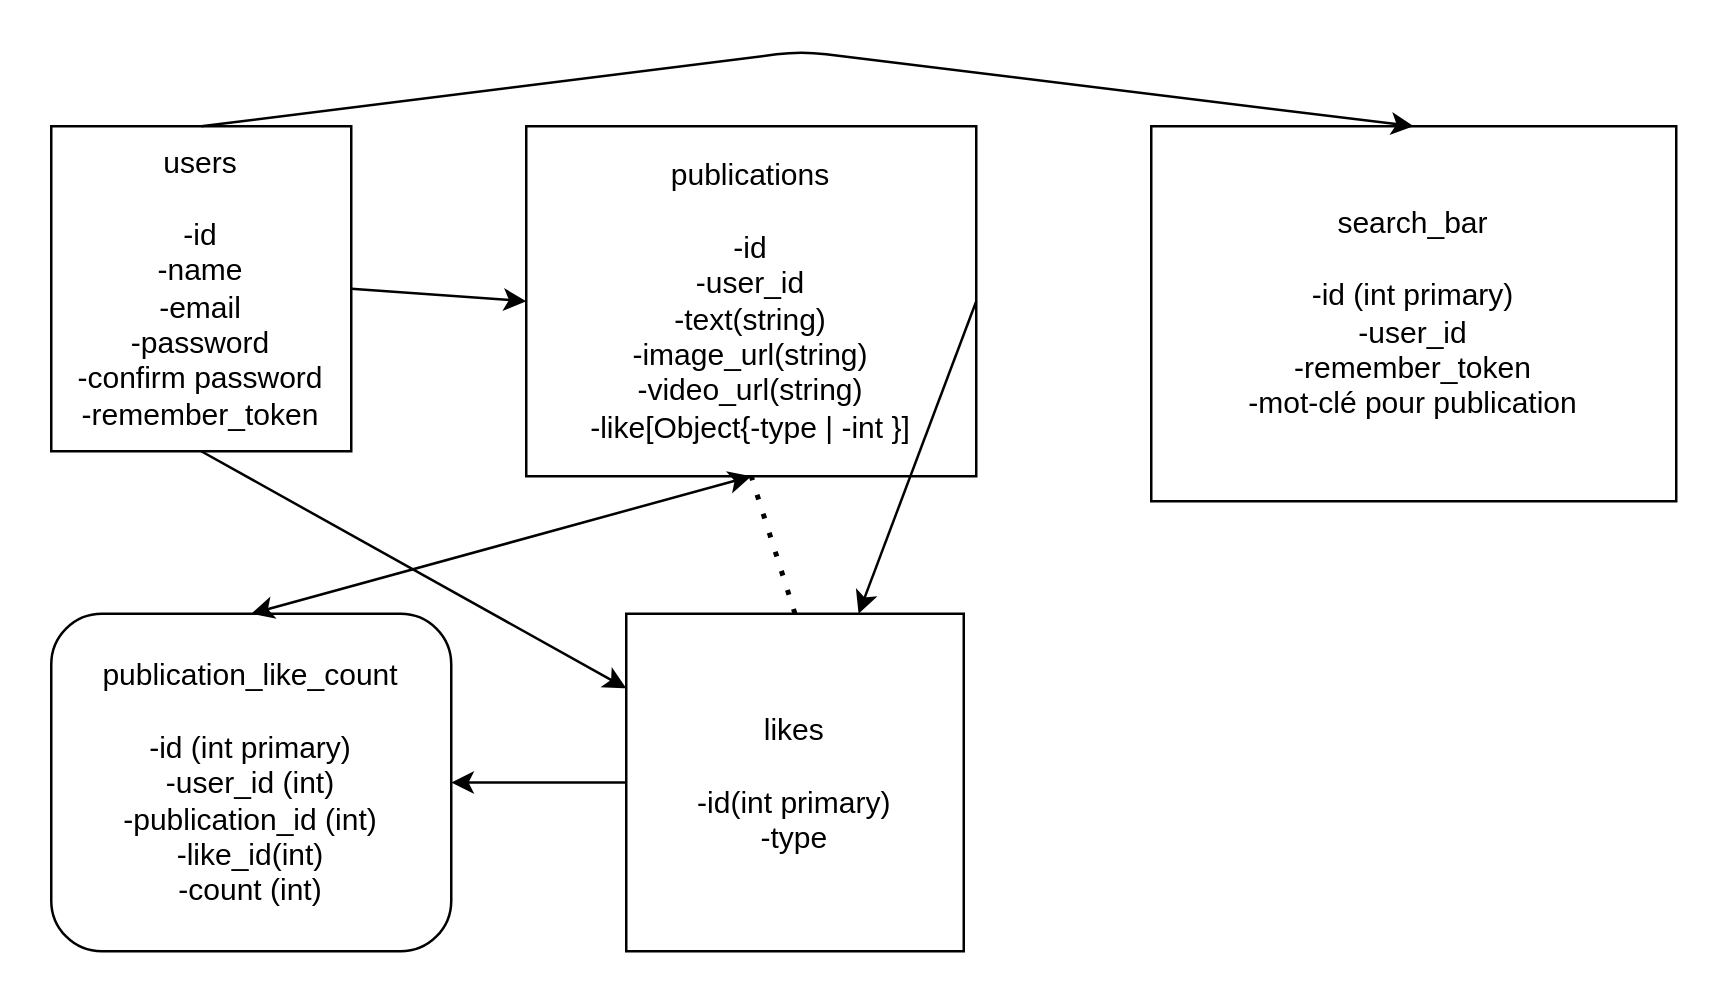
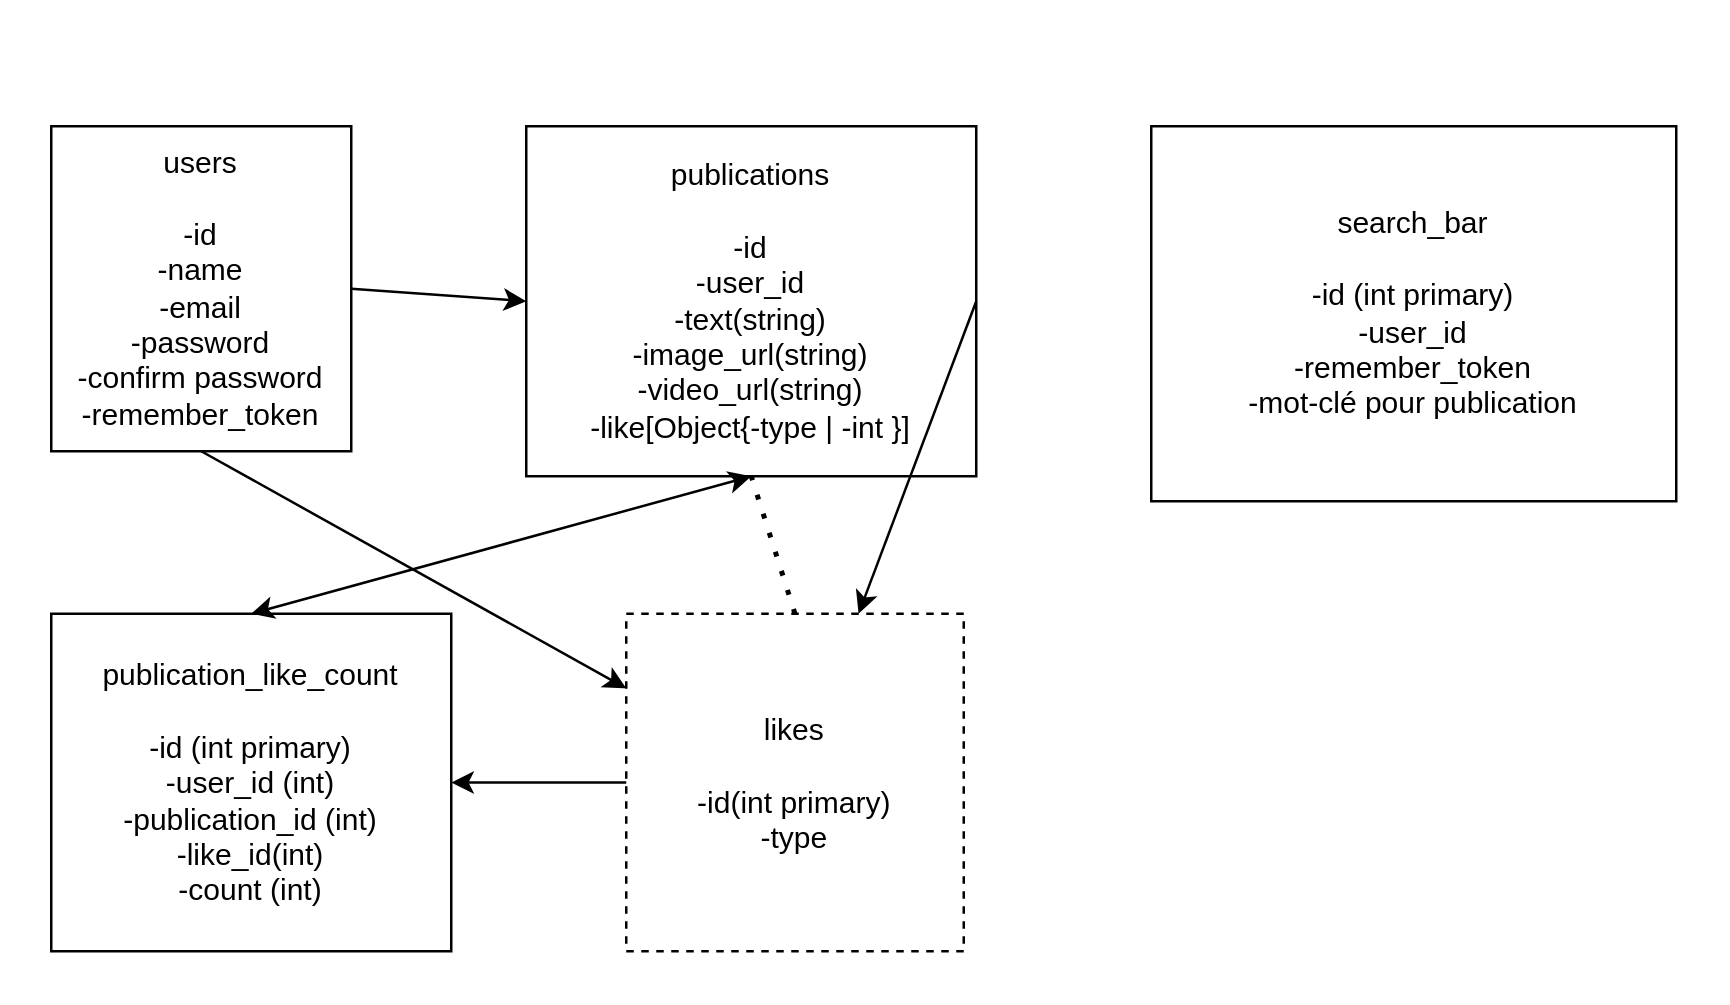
edge "users -id -name -email -password -confirm password -remember_token" -> "search_bar -id (int primary) -user_id -remember_token -mot-clé pour publication": removed
node "publication_like_count -id (int primary) -user_id (int) -publication_id (int) -like_id(int) -count (int)": shape rounded rectangle -> rectangle
node "likes -id(int primary) -type": style solid -> dashed
